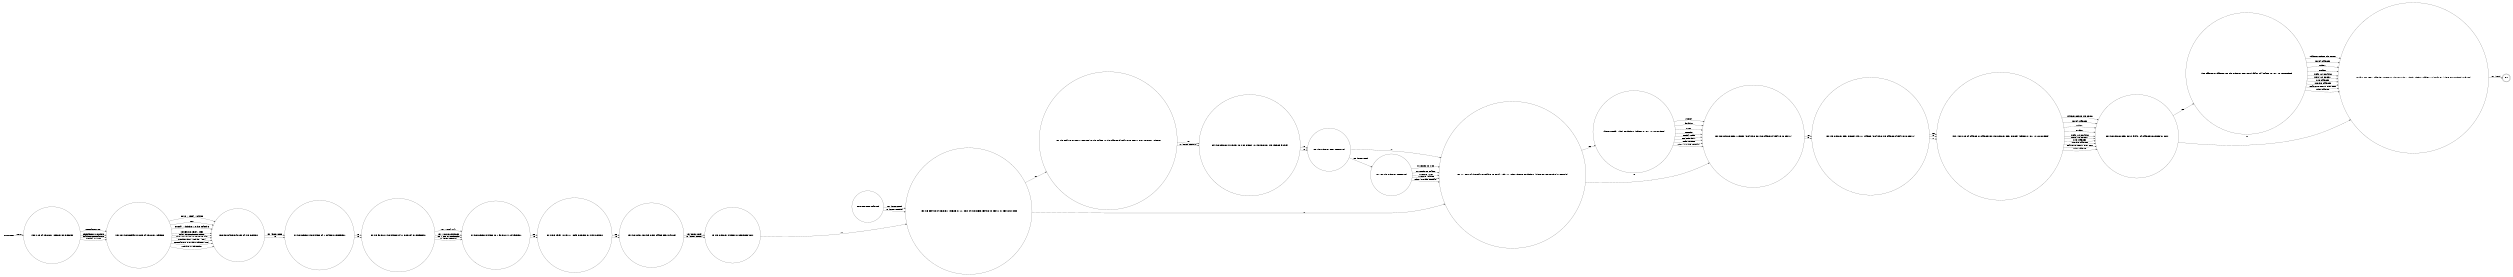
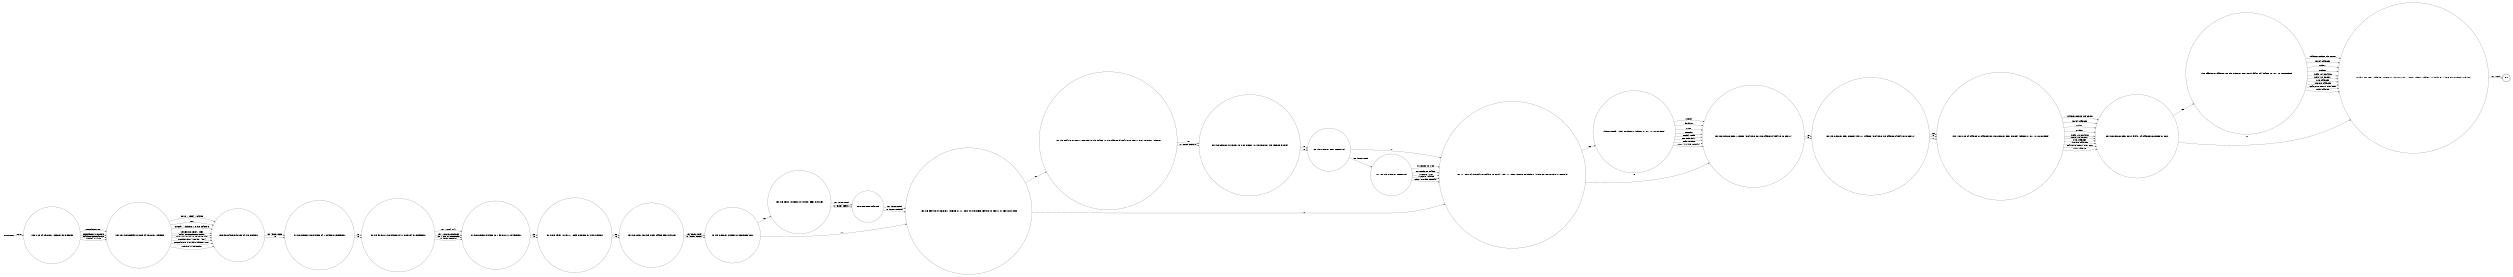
node "Has The Deputy Director Of Custody Been Informed": added
